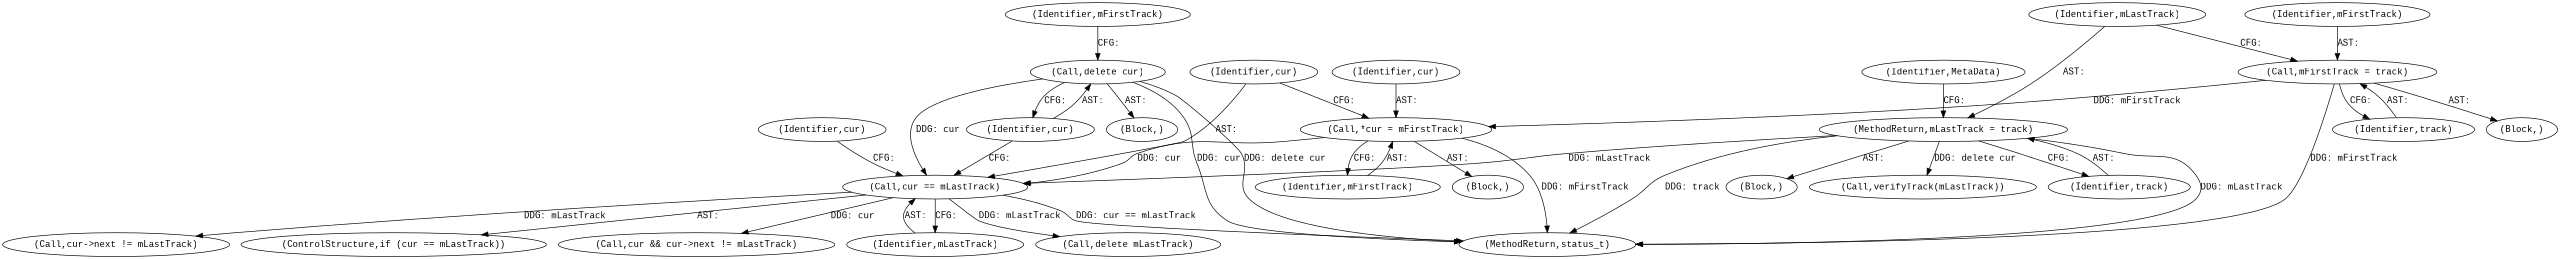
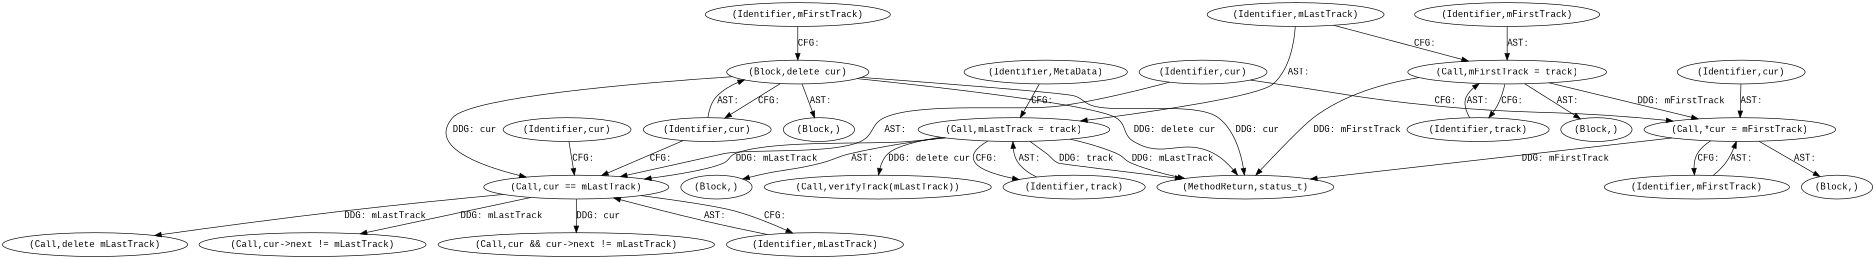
node "(Call,delete cur)": label "(Call,delete cur)" -> "(Block,delete cur)"
node "(MethodReturn,mLastTrack = track)": label "(MethodReturn,mLastTrack = track)" -> "(Call,mLastTrack = track)"
edge "(Call,*cur = mFirstTrack)" -> "(Call,cur == mLastTrack)": removed, label "DDG: cur"
edge "(Call,cur == mLastTrack)" -> "(MethodReturn,status_t)": removed, label "DDG: cur == mLastTrack"
node "(ControlStructure,if (cur == mLastTrack))": removed
